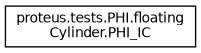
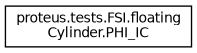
node "proteus.tests.PHI.floating Cylinder.PHI_IC": label "proteus.tests.PHI.floating Cylinder.PHI_IC" -> "proteus.tests.FSI.floating Cylinder.PHI_IC"
